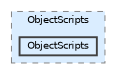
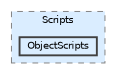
cluster "ObjectScripts": label "ObjectScripts" -> "Scripts"
